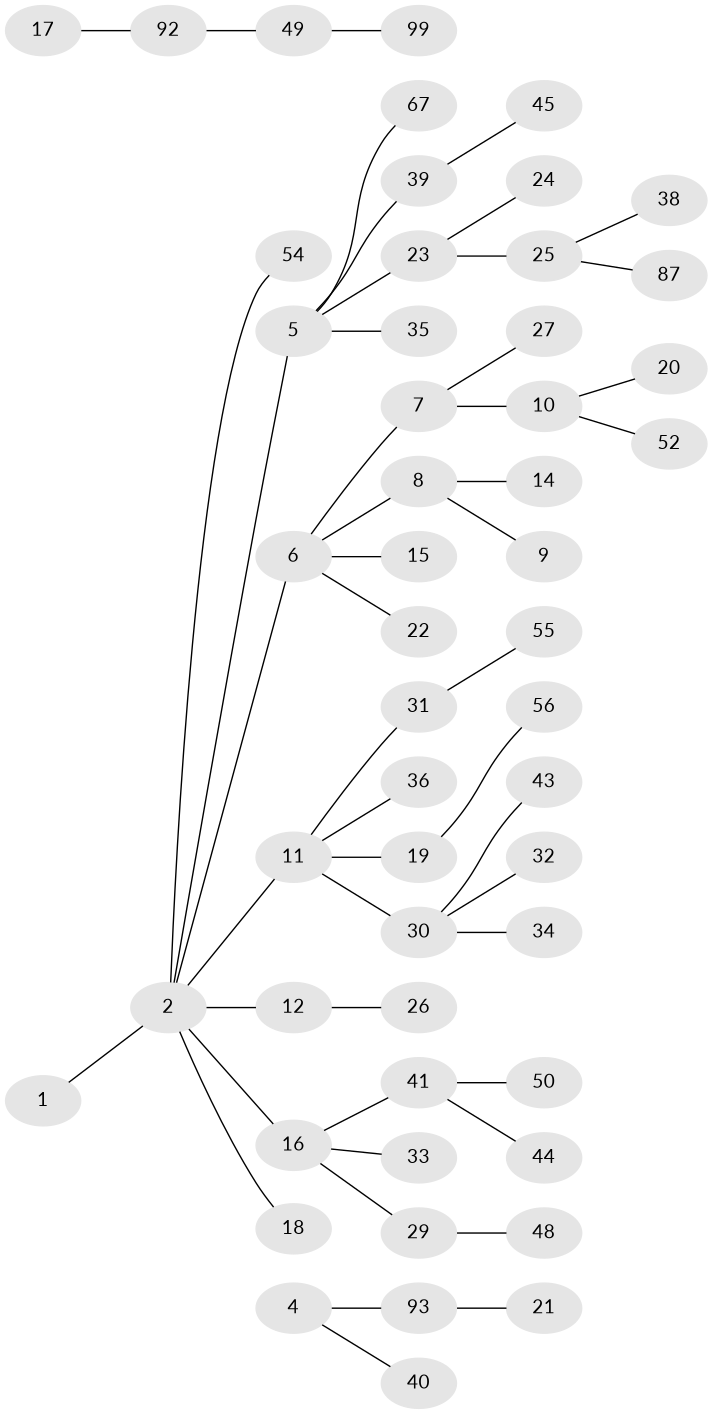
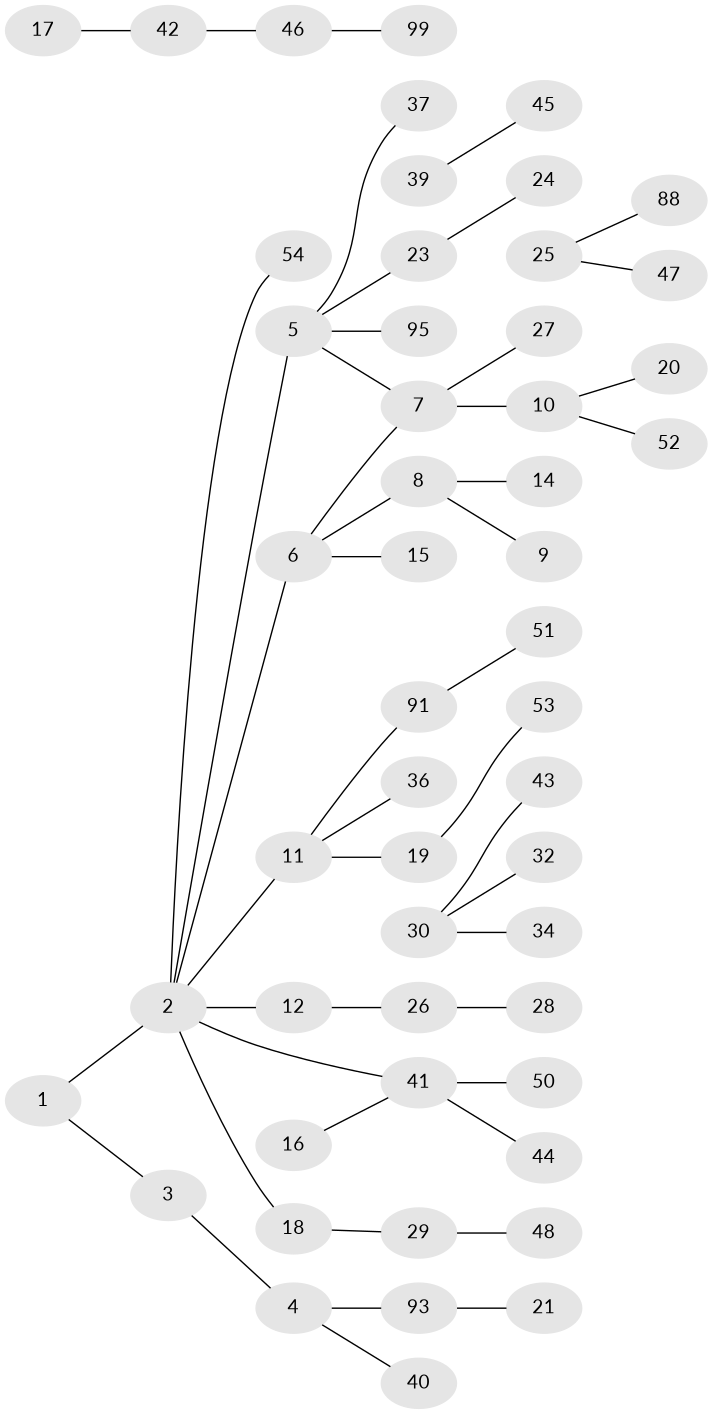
node "92": label "92" -> "42"
node "49": label "49" -> "46"
node "67": label "67" -> "37"
node "38": label "38" -> "88"
edge "39" -- "5": now "7" -- "5"
edge "23" -- "25": removed
node "87": label "87" -> "47"
node "35": label "35" -> "95"
node "22": removed
node "55": label "55" -> "51"
node "31": label "31" -> "91"
node "56": label "56" -> "53"
edge "11" -- "30": removed
node "28": added
edge "2" -- "16": now "2" -- "41"
node "33": removed
edge "16" -- "29": now "18" -- "29"
node "3": added
